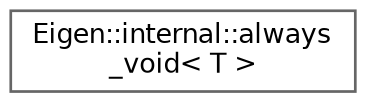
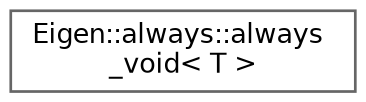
node "Eigen::internal::always _void< T >": label "Eigen::internal::always _void< T >" -> "Eigen::always::always _void< T >"
